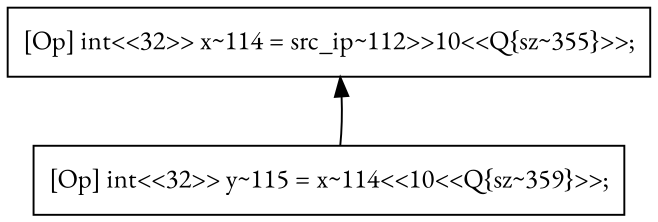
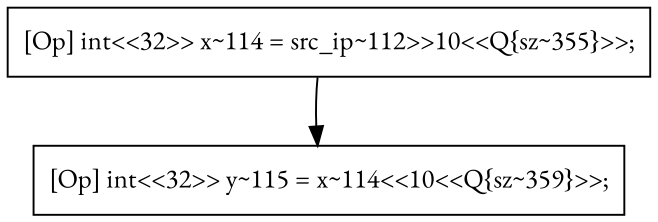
edge "[Op] int<<32>> y~115 = x~114<<10<<Q{sz~359}>>;" -> "[Op] int<<32>> x~114 = src_ip~112>>10<<Q{sz~355}>>;": reversed
